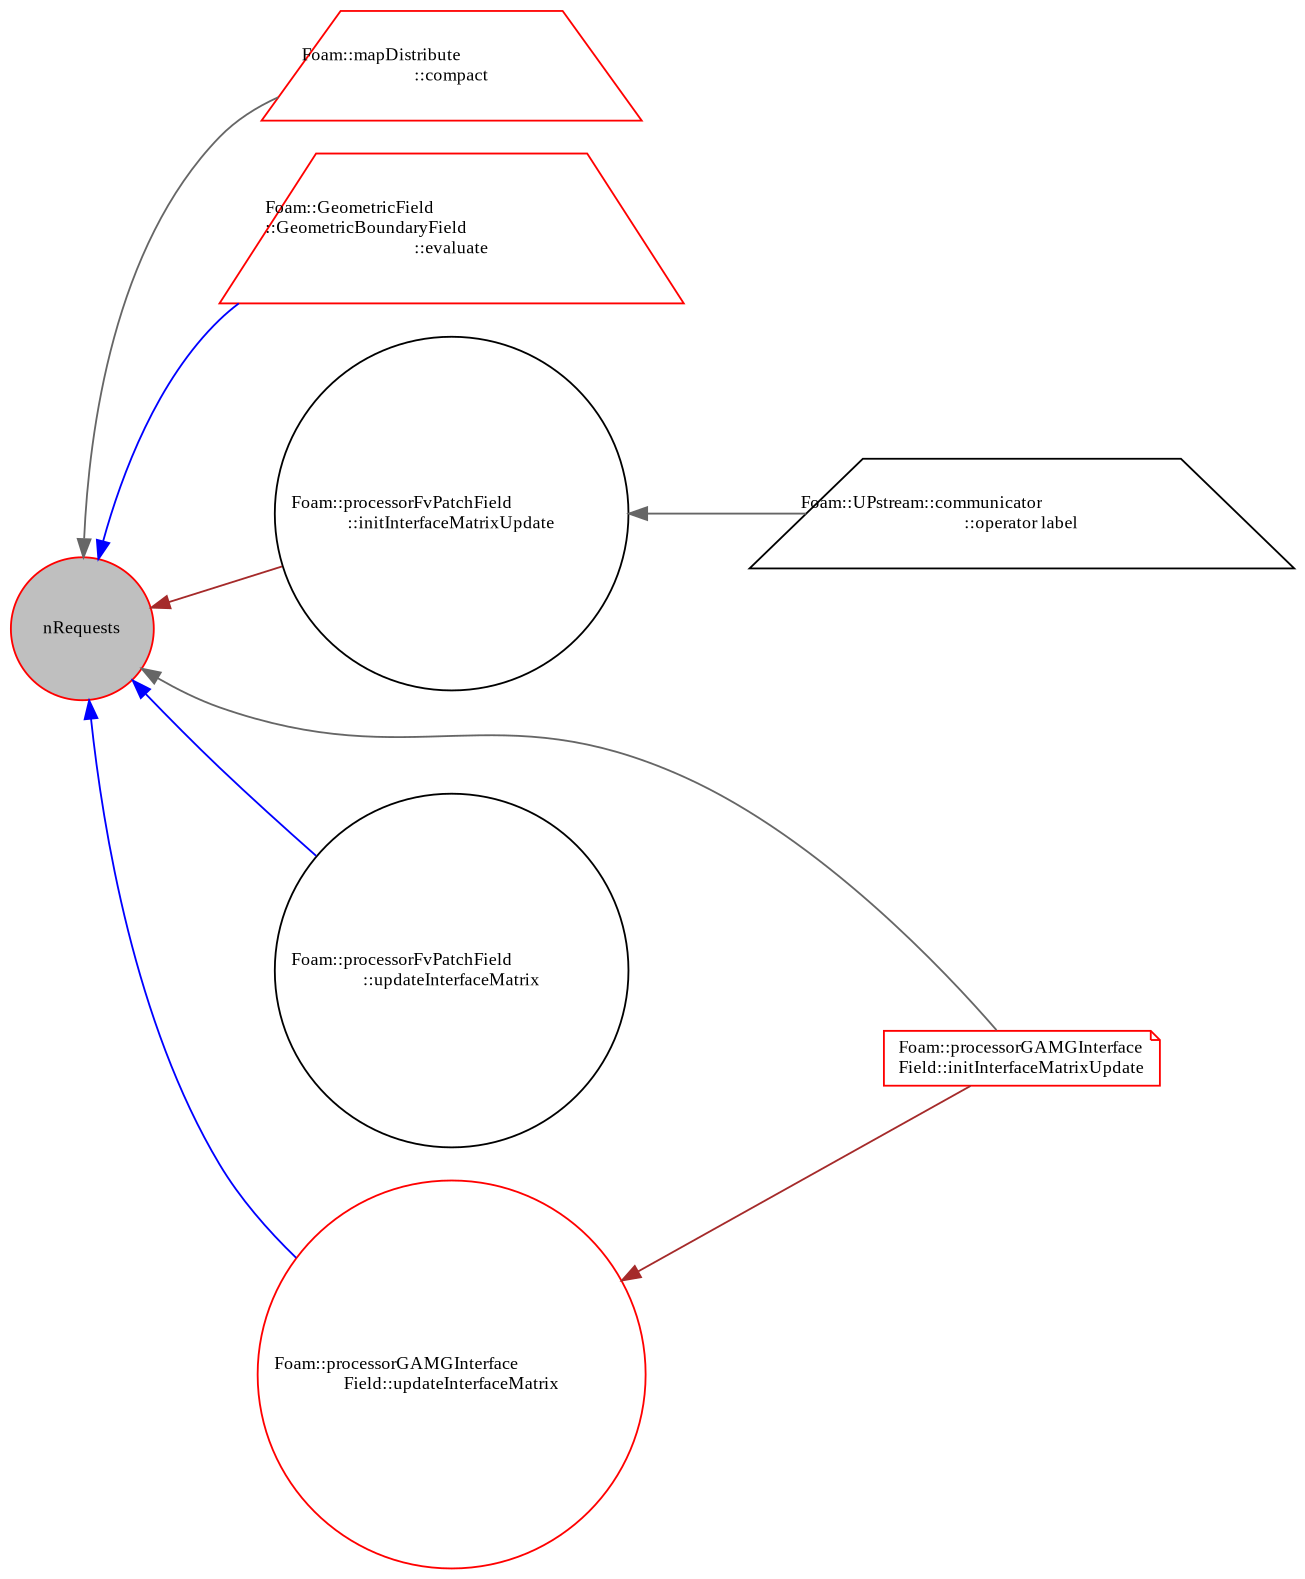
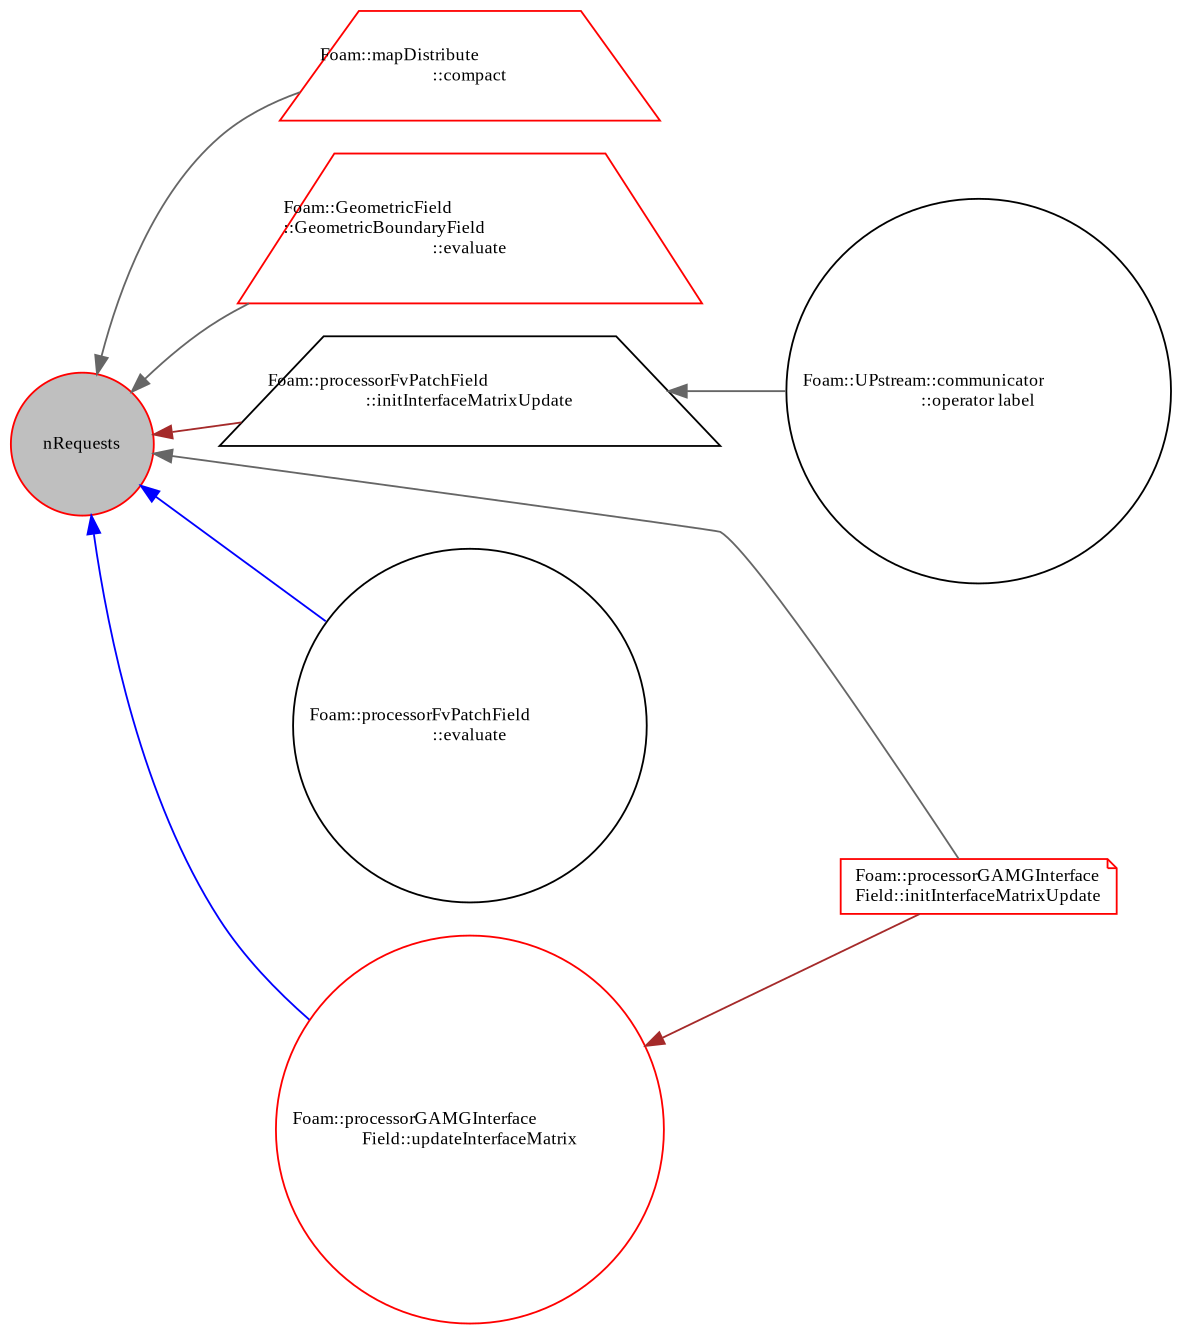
edge "Foam::GeometricField ::GeometricBoundaryField ::evaluate" -> "nRequests": color blue -> gray40
node "Foam::processorFvPatchField ::initInterfaceMatrixUpdate": shape circle -> trapezium
node "Foam::UPstream::communicator ::operator label": shape trapezium -> circle
node "Foam::processorFvPatchField ::updateInterfaceMatrix": label "Foam::processorFvPatchField ::updateInterfaceMatrix" -> "Foam::processorFvPatchField ::evaluate"
